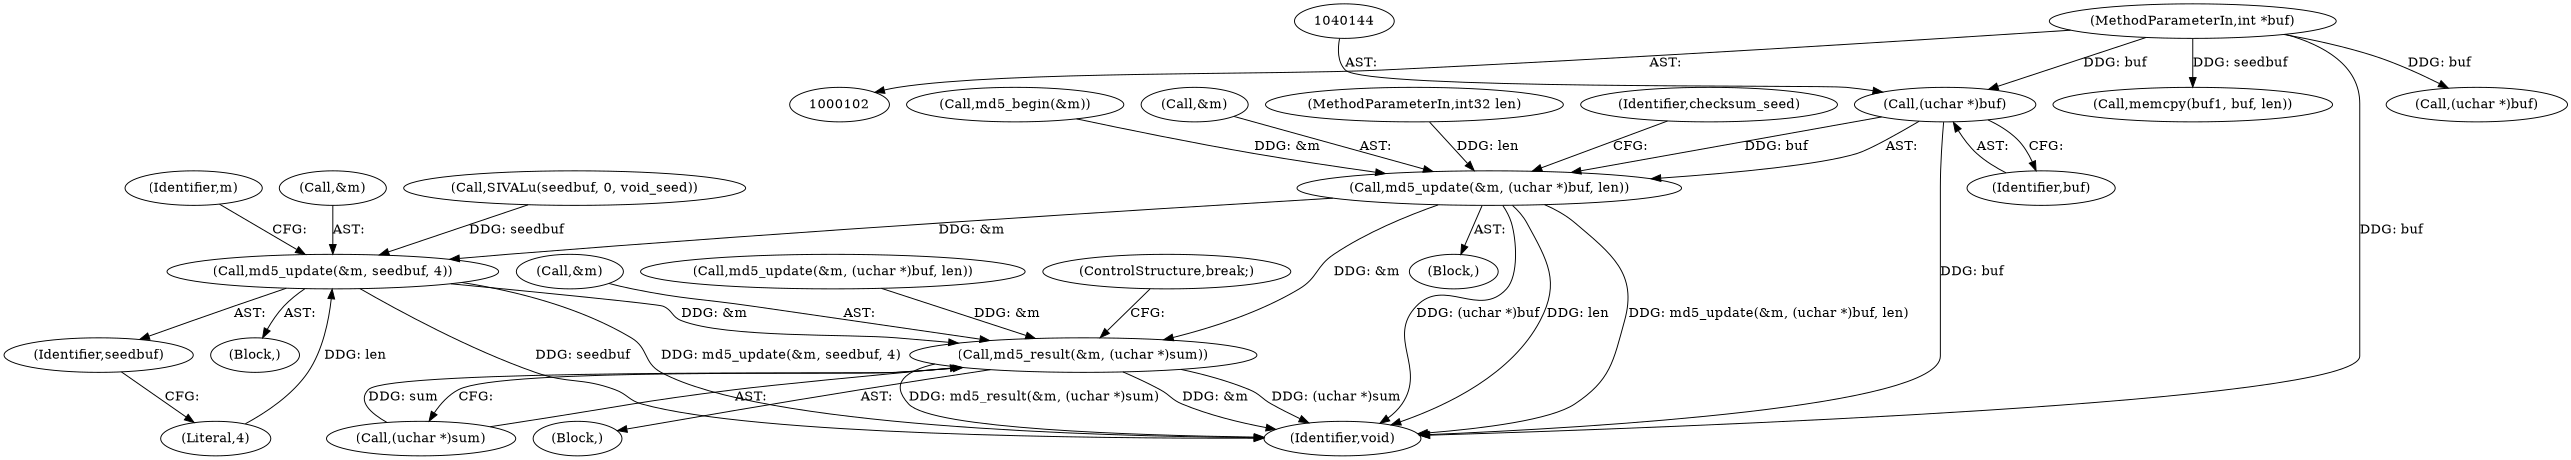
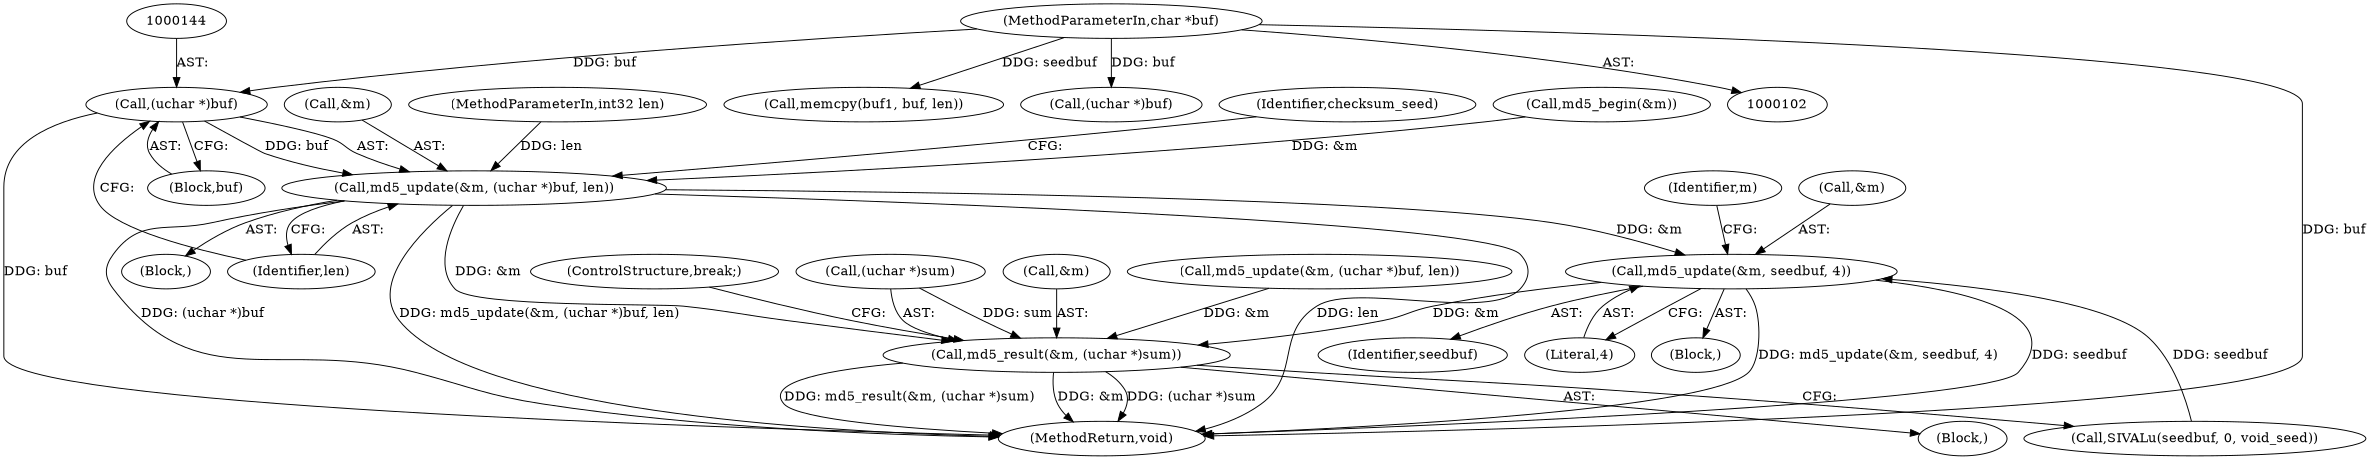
node "1040144": label "1040144" -> "1000144"
node "(MethodParameterIn,int *buf)": label "(MethodParameterIn,int *buf)" -> "(MethodParameterIn,char *buf)"
node "(Identifier,buf)": label "(Identifier,buf)" -> "(Block,buf)"
node "(Identifier,len)": added
edge "(Literal,4)" -> "(Call,md5_update(&m, seedbuf, 4))": label "DDG: len" -> "AST: "
edge "(Call,md5_result(&m, (uchar *)sum))" -> "(Call,(uchar *)sum)": now "(Call,md5_result(&m, (uchar *)sum))" -> "(Call,SIVALu(seedbuf, 0, void_seed))"
edge "(Identifier,seedbuf)" -> "(Literal,4)": now "(Call,md5_update(&m, seedbuf, 4))" -> "(Literal,4)"
node "(Identifier,void)": label "(Identifier,void)" -> "(MethodReturn,void)"
